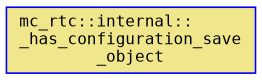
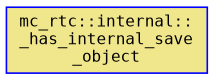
node "mc_rtc::internal:: _has_configuration_save _object": label "mc_rtc::internal:: _has_configuration_save _object" -> "mc_rtc::internal:: _has_internal_save _object"
